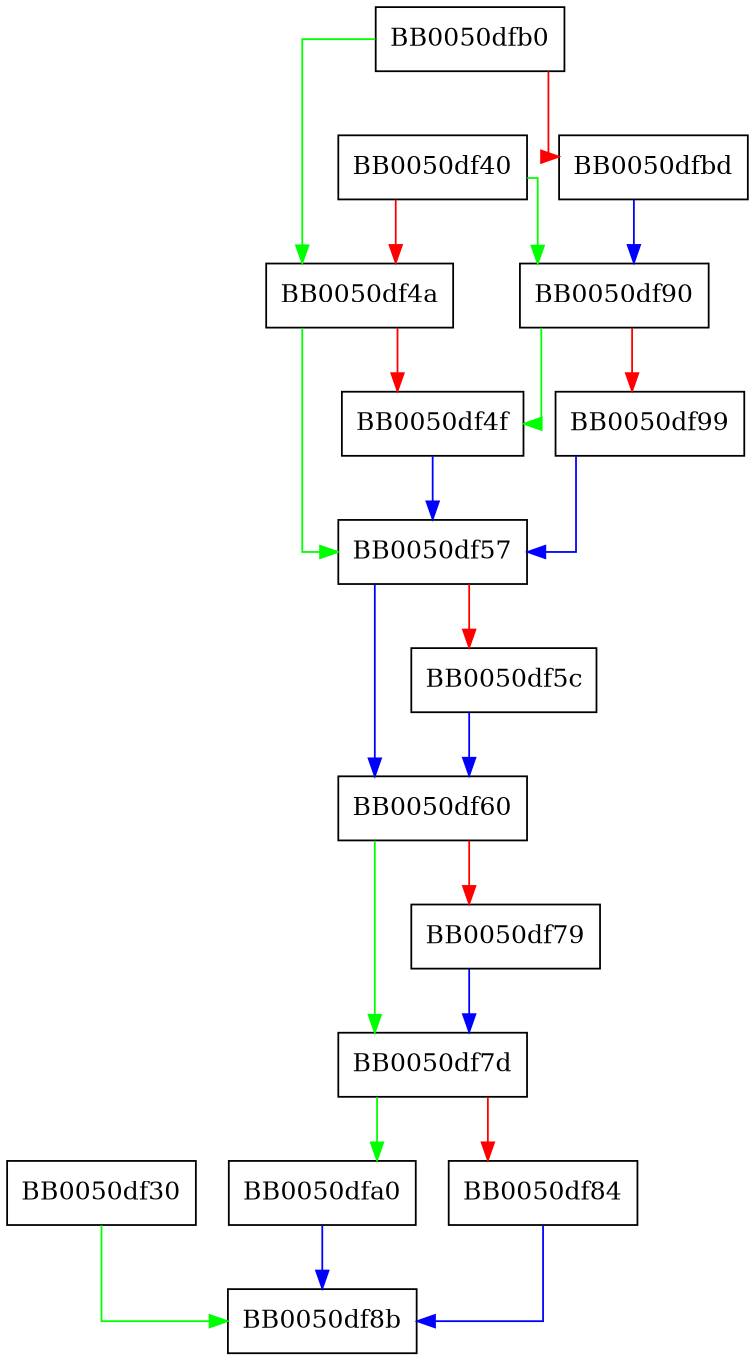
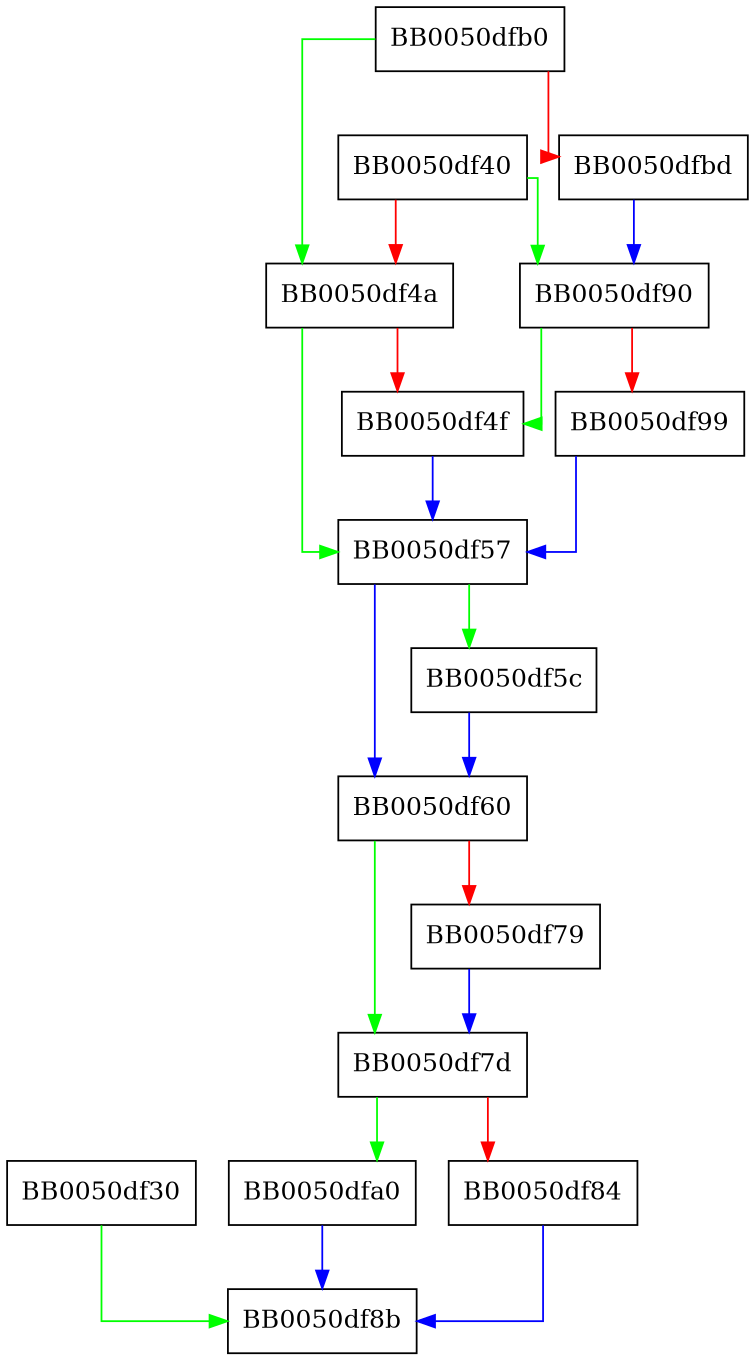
edge "BB0050df57" -> "BB0050df5c": color red -> green
